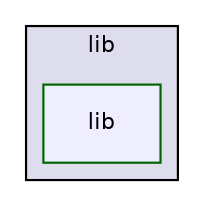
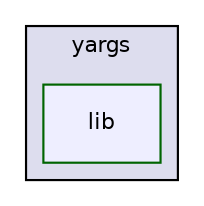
cluster "lib": label "lib" -> "yargs"
